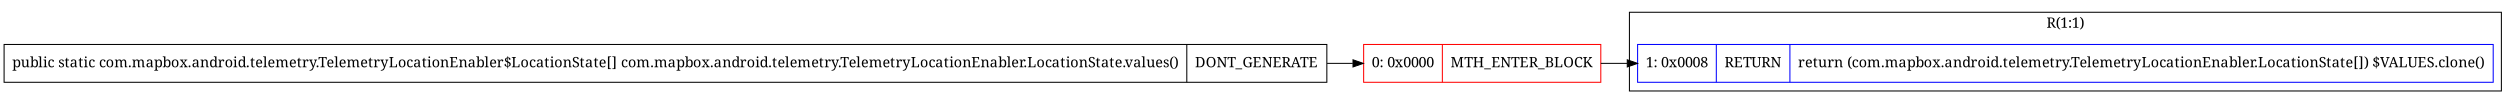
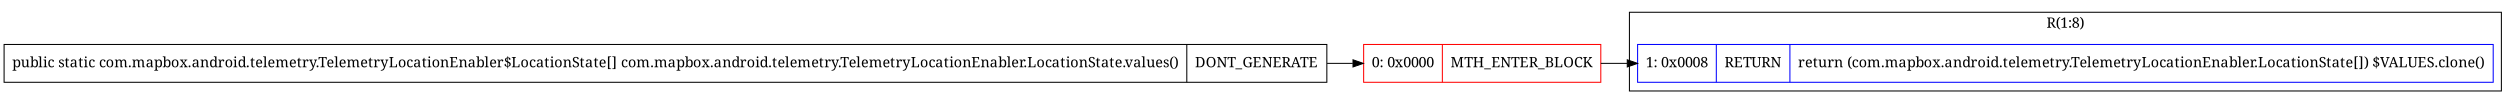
cluster "R(1:1)": label "R(1:1)" -> "R(1:8)"
